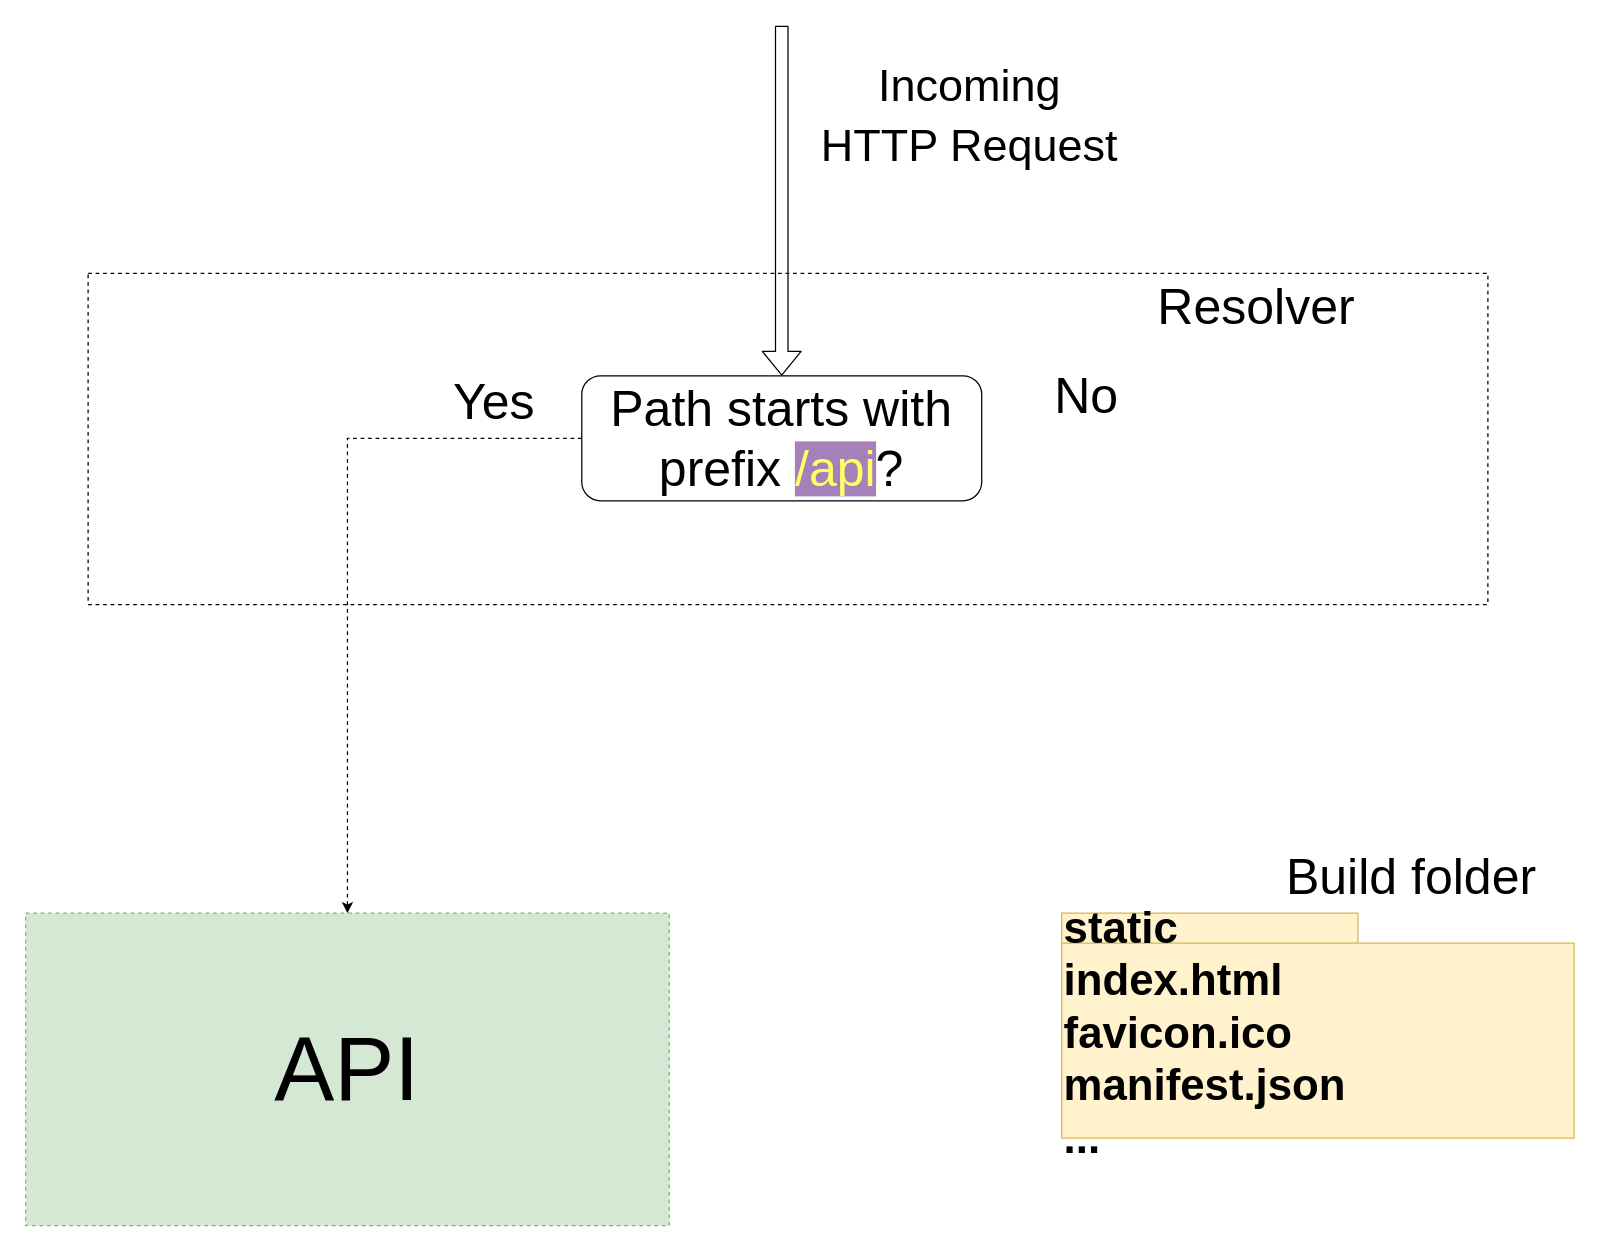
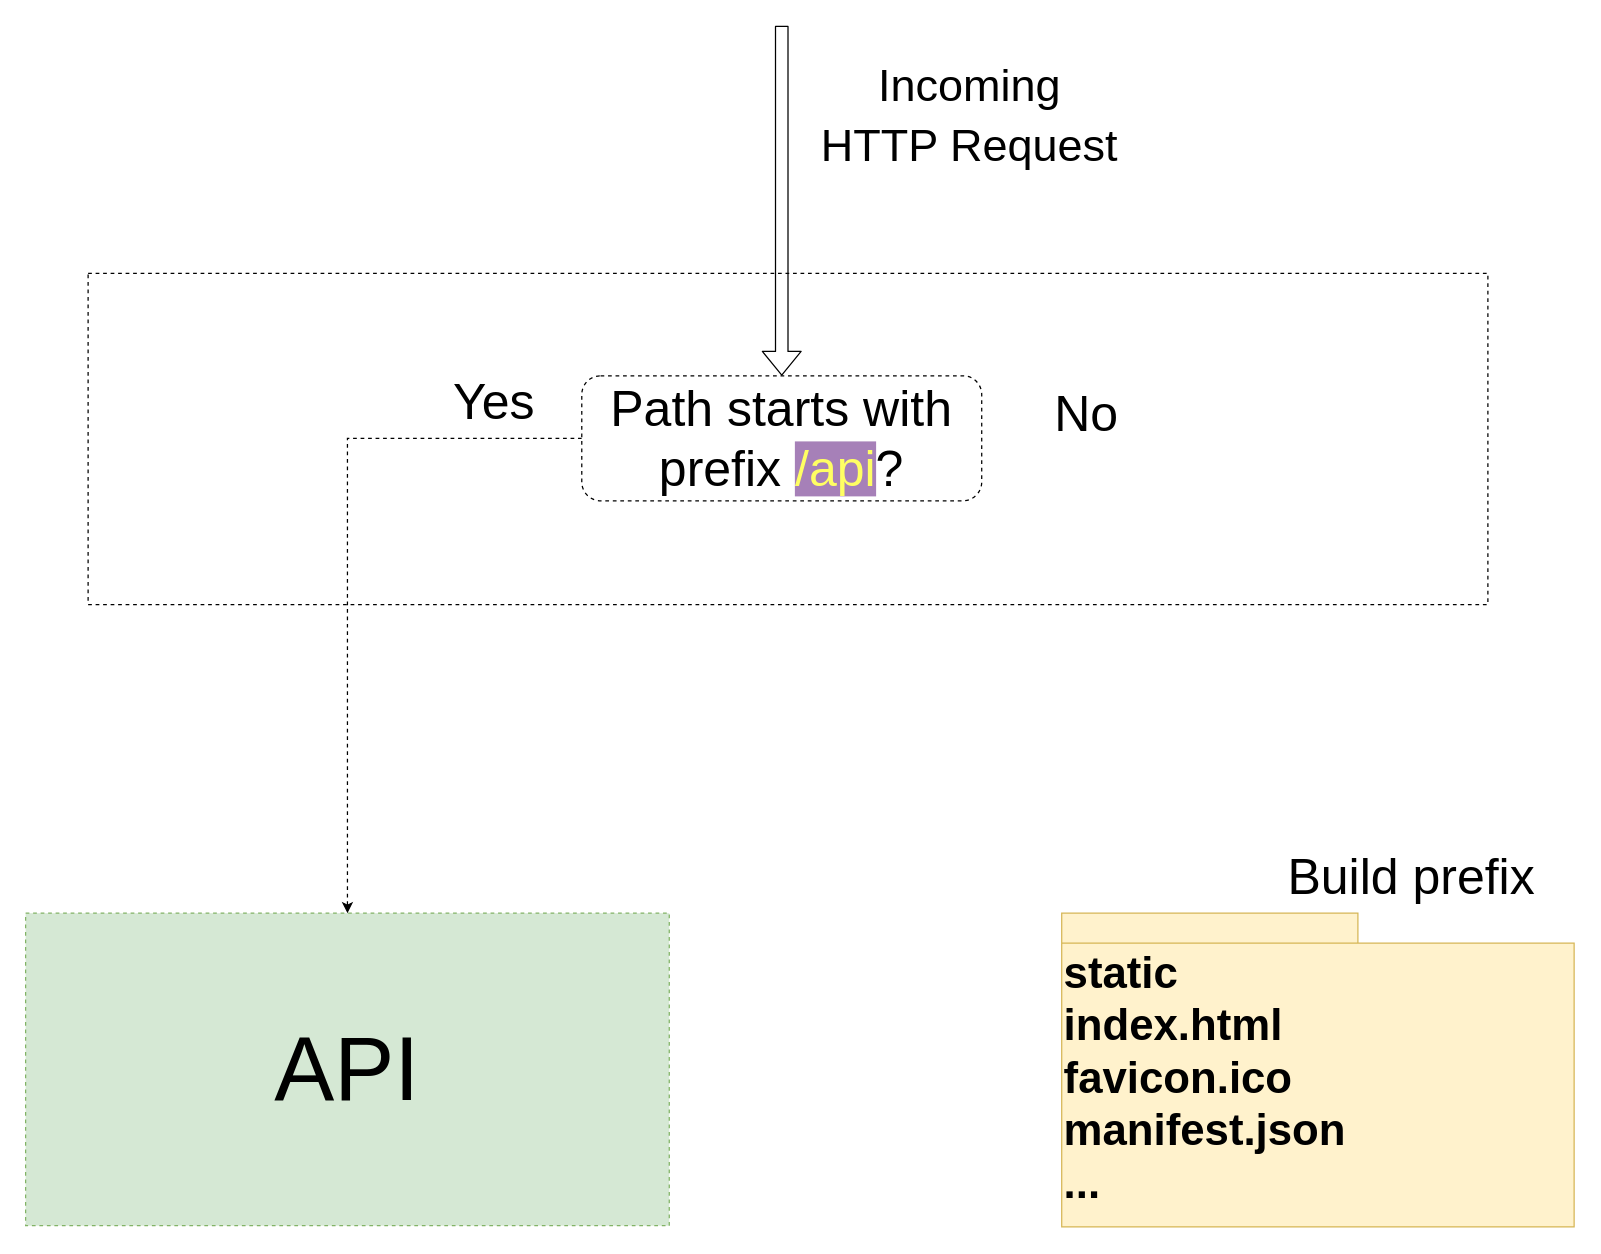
node "Resolver": removed
node "No": moved (1087, 394) -> (1087, 413)
node "Path starts with prefix /api?": style solid -> dashed
node "Build folder": label "Build folder" -> "Build prefix"
node "static index.html favicon.ico manifest.json ...": size 513x225 -> 513x314
